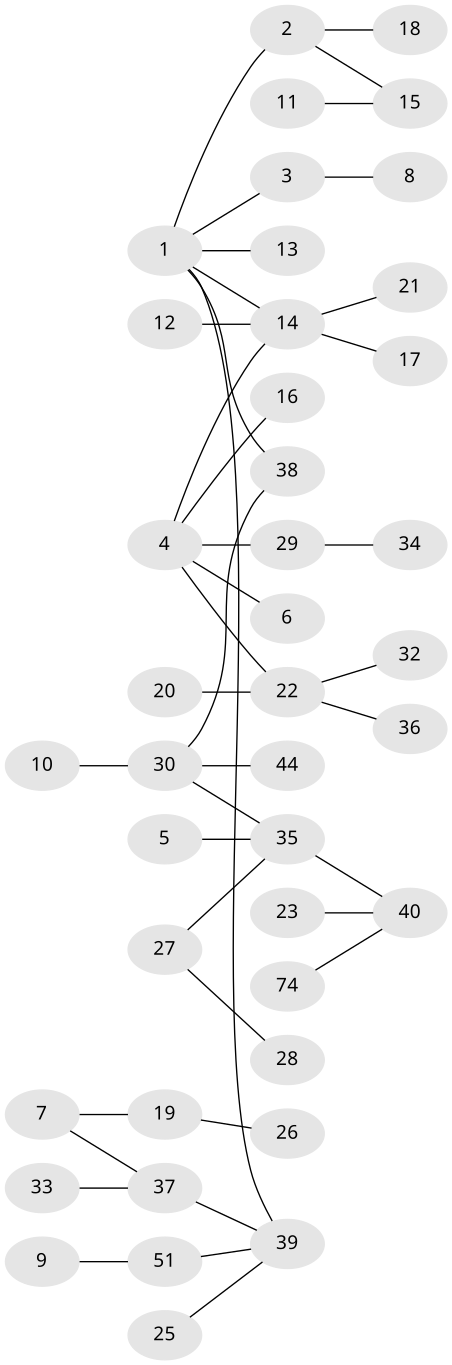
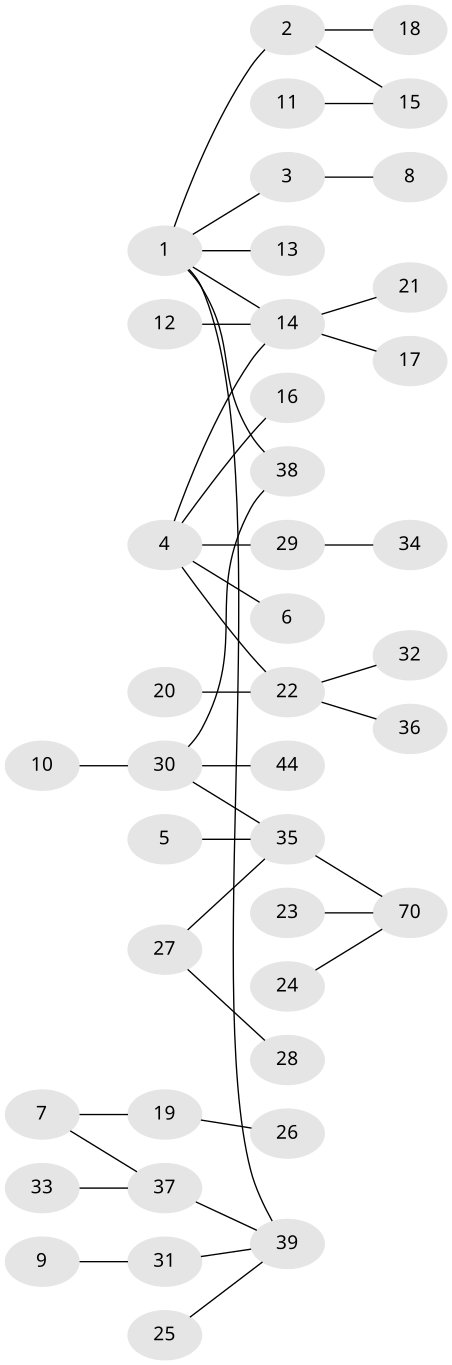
node "40": label "40" -> "70"
node "74": label "74" -> "24"
node "51": label "51" -> "31"
